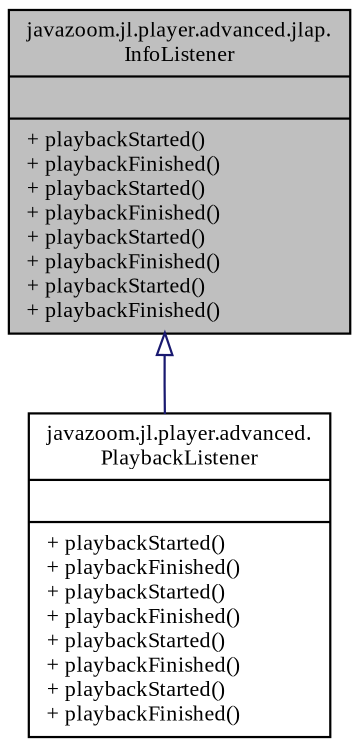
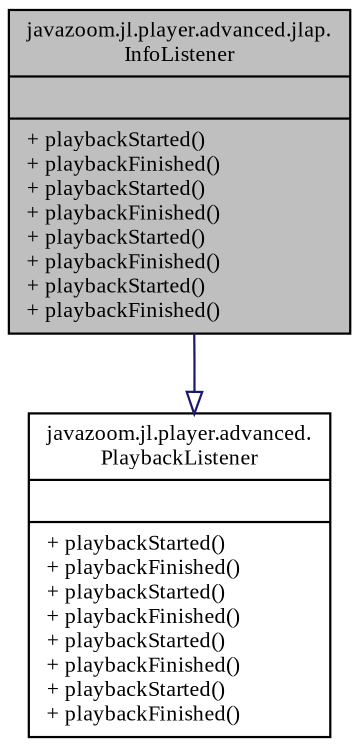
edge "javazoom.jl.player.advanced." -> "javazoom.jl.player.advanced.jlap.": reversed
